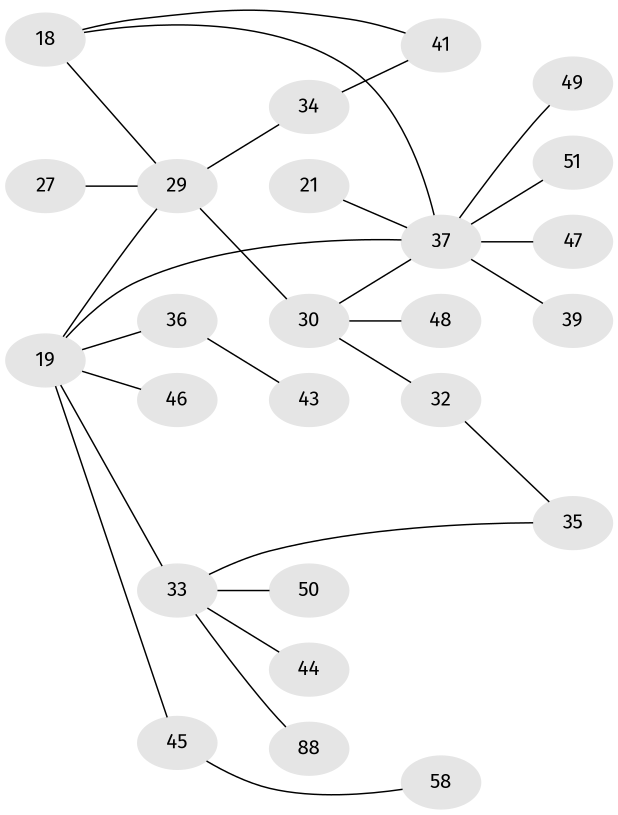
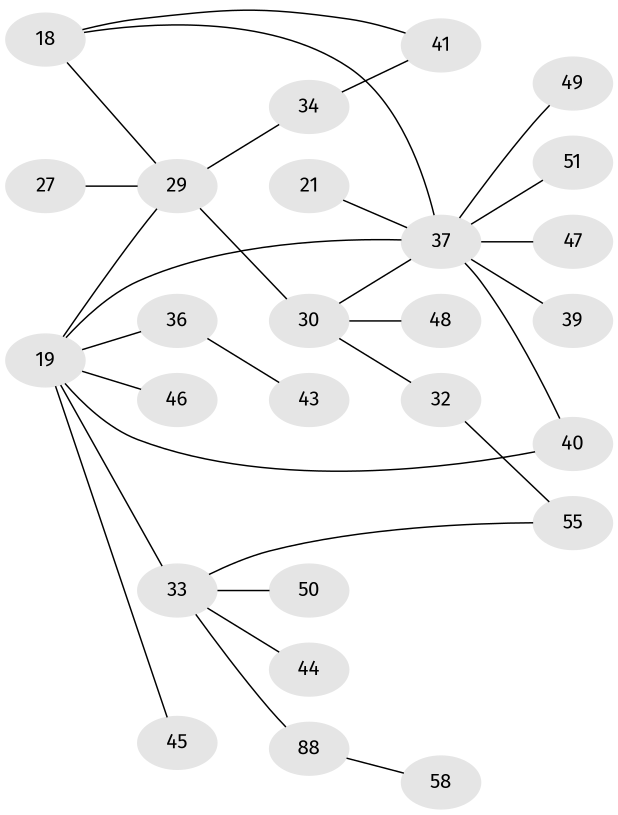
node "40": added
node "35": label "35" -> "55"
edge "45" -- "58": now "88" -- "58"
